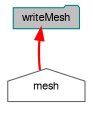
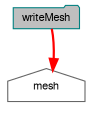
edge "mesh" -> "writeMesh": reversed
